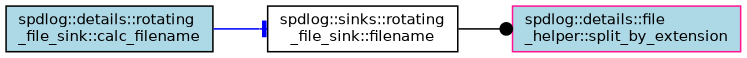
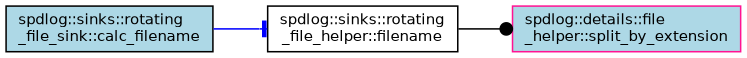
node "spdlog::details::rotating _file_sink::calc_filename": label "spdlog::details::rotating _file_sink::calc_filename" -> "spdlog::sinks::rotating _file_sink::calc_filename"
node "spdlog::sinks::rotating _file_sink::filename": label "spdlog::sinks::rotating _file_sink::filename" -> "spdlog::sinks::rotating _file_helper::filename"
